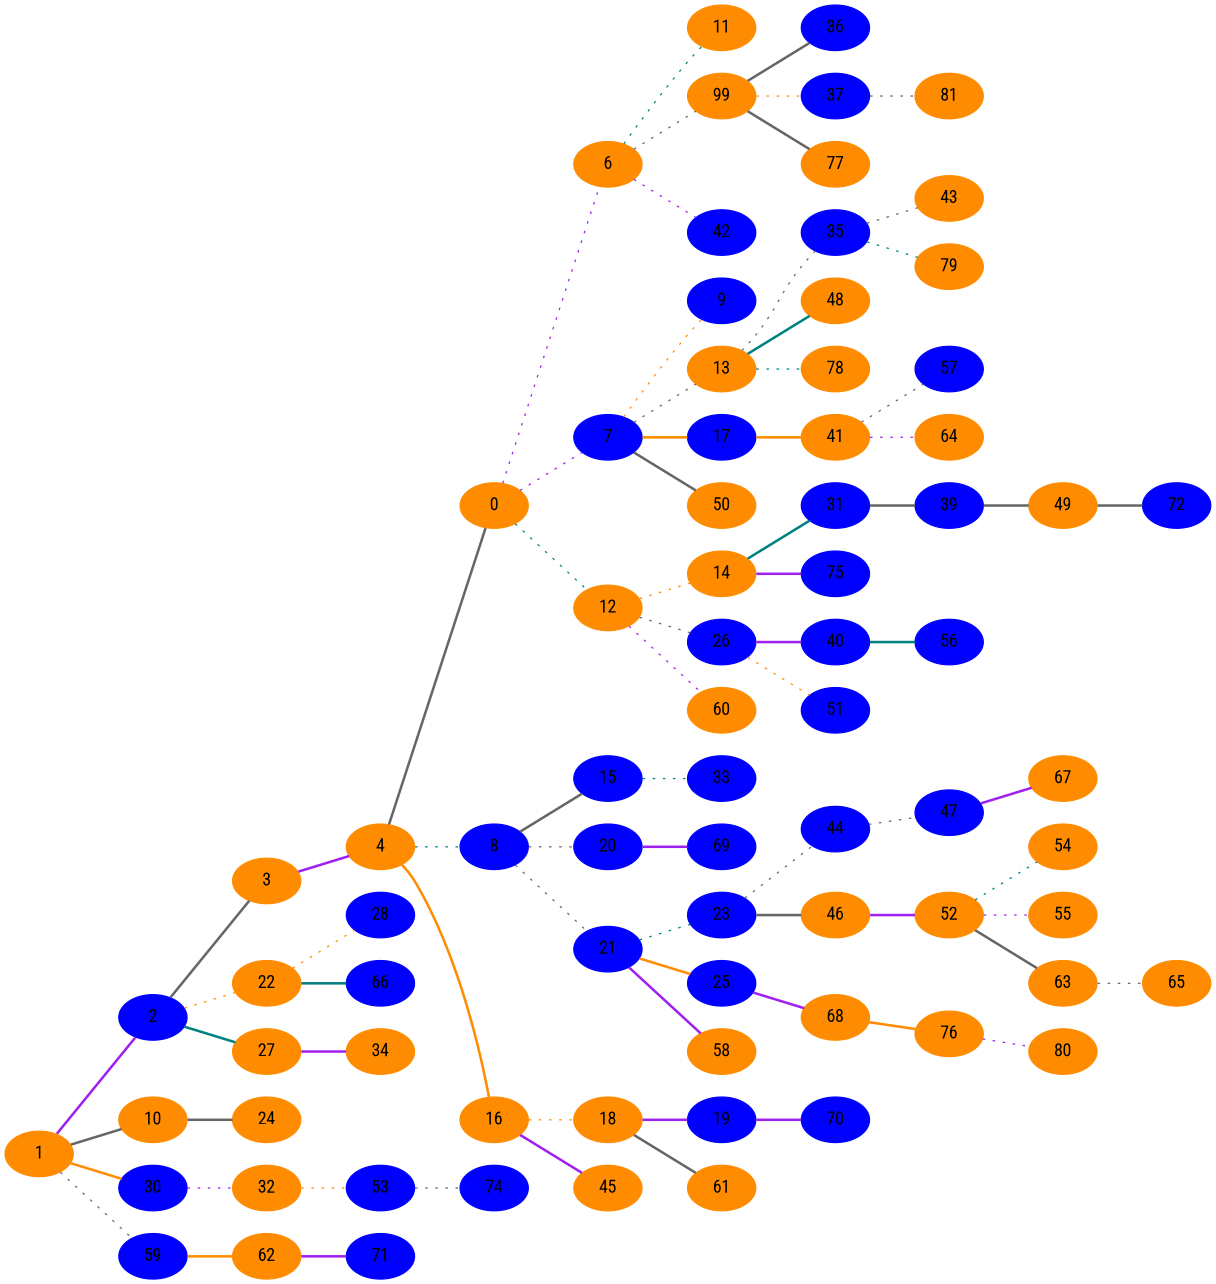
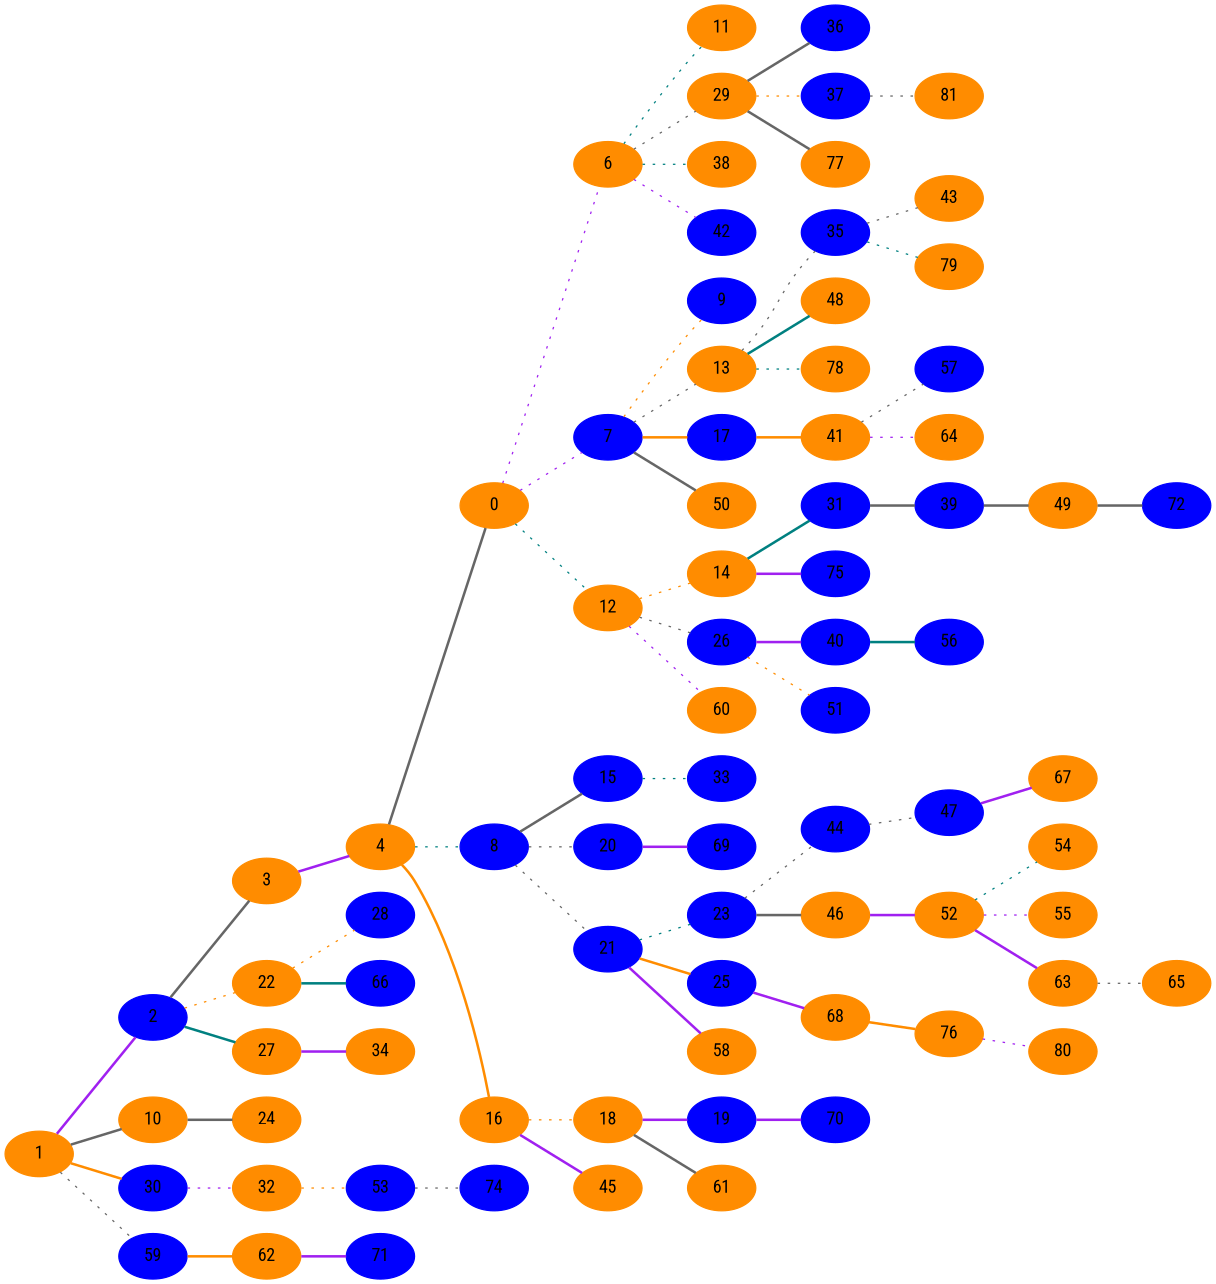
node "99": label "99" -> "29"
node "38": added
edge "52" -- "63": color gray40 -> purple
